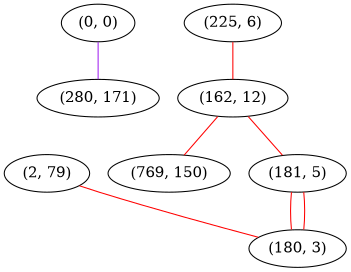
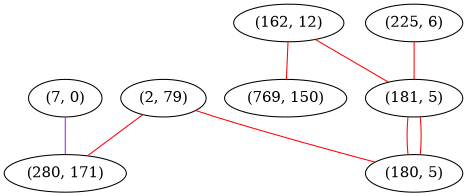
node "(0, 0)": label "(0, 0)" -> "(7, 0)"
edge "(225, 6)" -- "(162, 12)": now "(225, 6)" -- "(181, 5)"
edge "(2, 79)" -- "(280, 171)": added
node "(180, 3)": label "(180, 3)" -> "(180, 5)"
